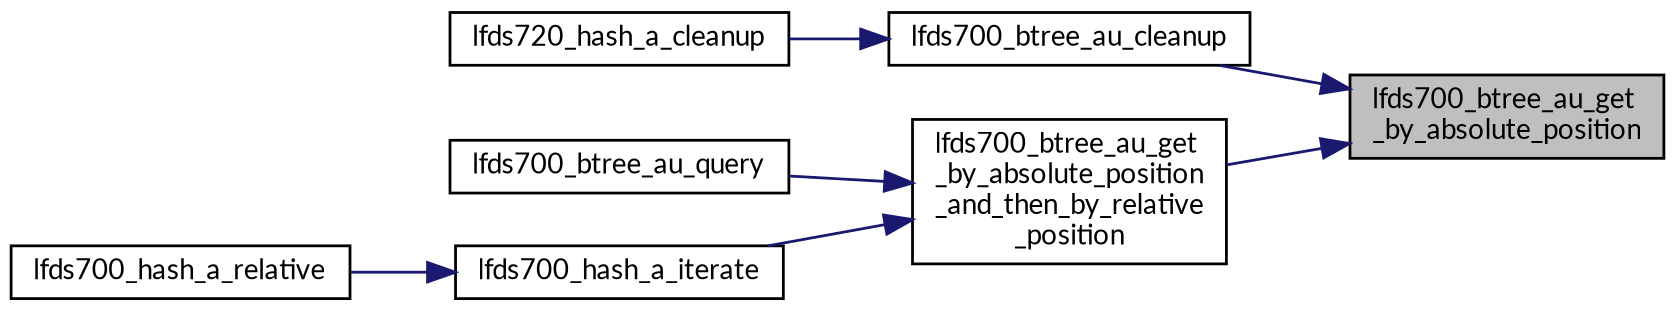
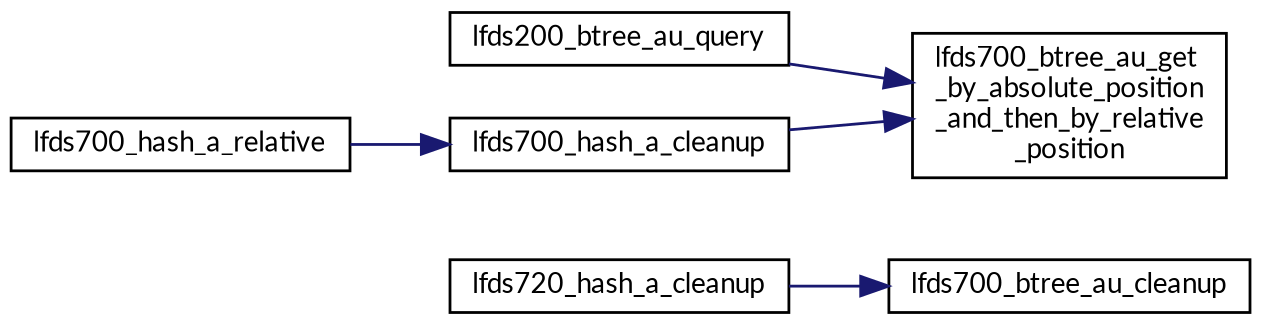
node "lfds700_btree_au_get _by_absolute_position": removed
node "lfds700_btree_au_query": label "lfds700_btree_au_query" -> "lfds200_btree_au_query"
node "lfds700_hash_a_iterate": label "lfds700_hash_a_iterate" -> "lfds700_hash_a_cleanup"
